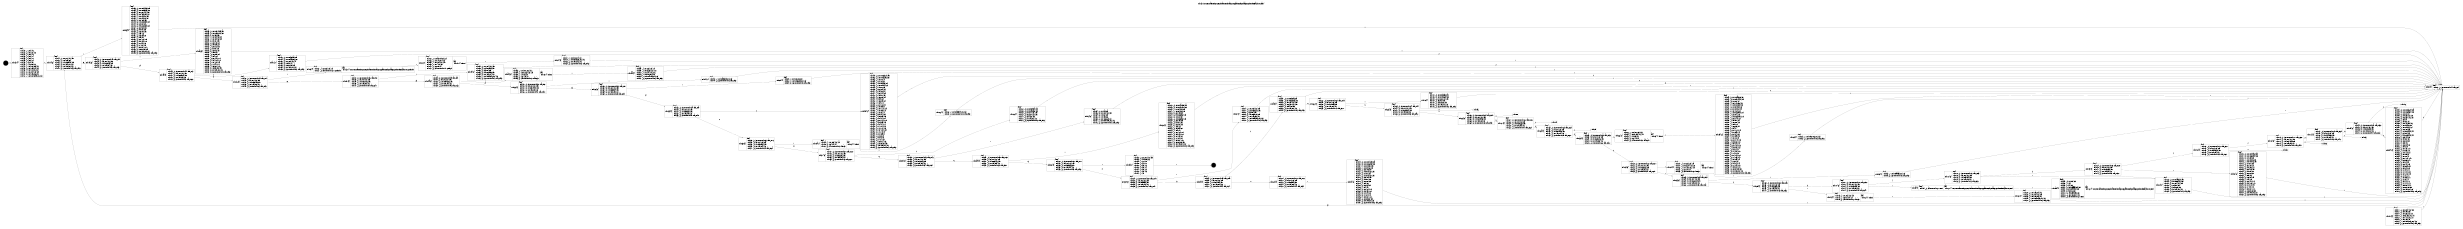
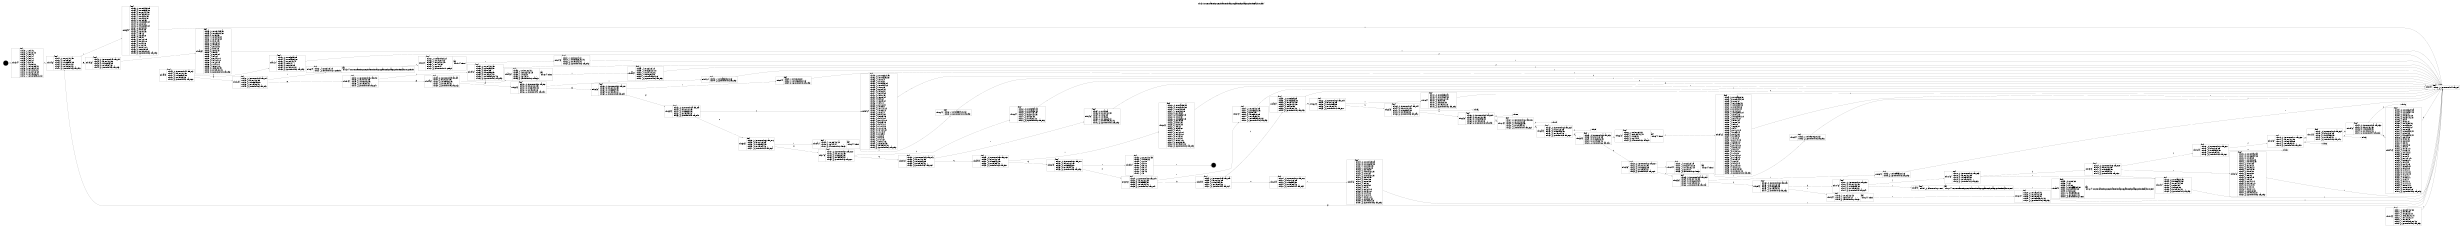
edge "0x401496 [25]" -> "0x4014af [25]": removed, label "29"
